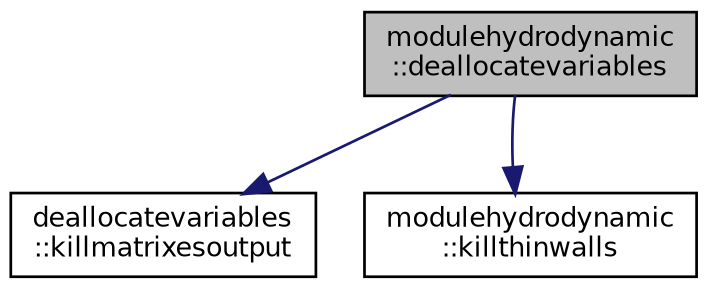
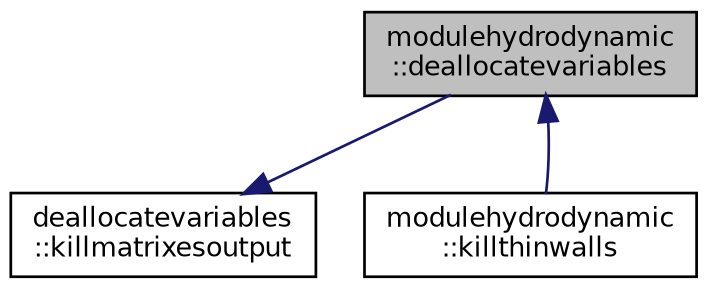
edge "modulehydrodynamic ::deallocatevariables" -> "modulehydrodynamic ::killthinwalls": reversed
